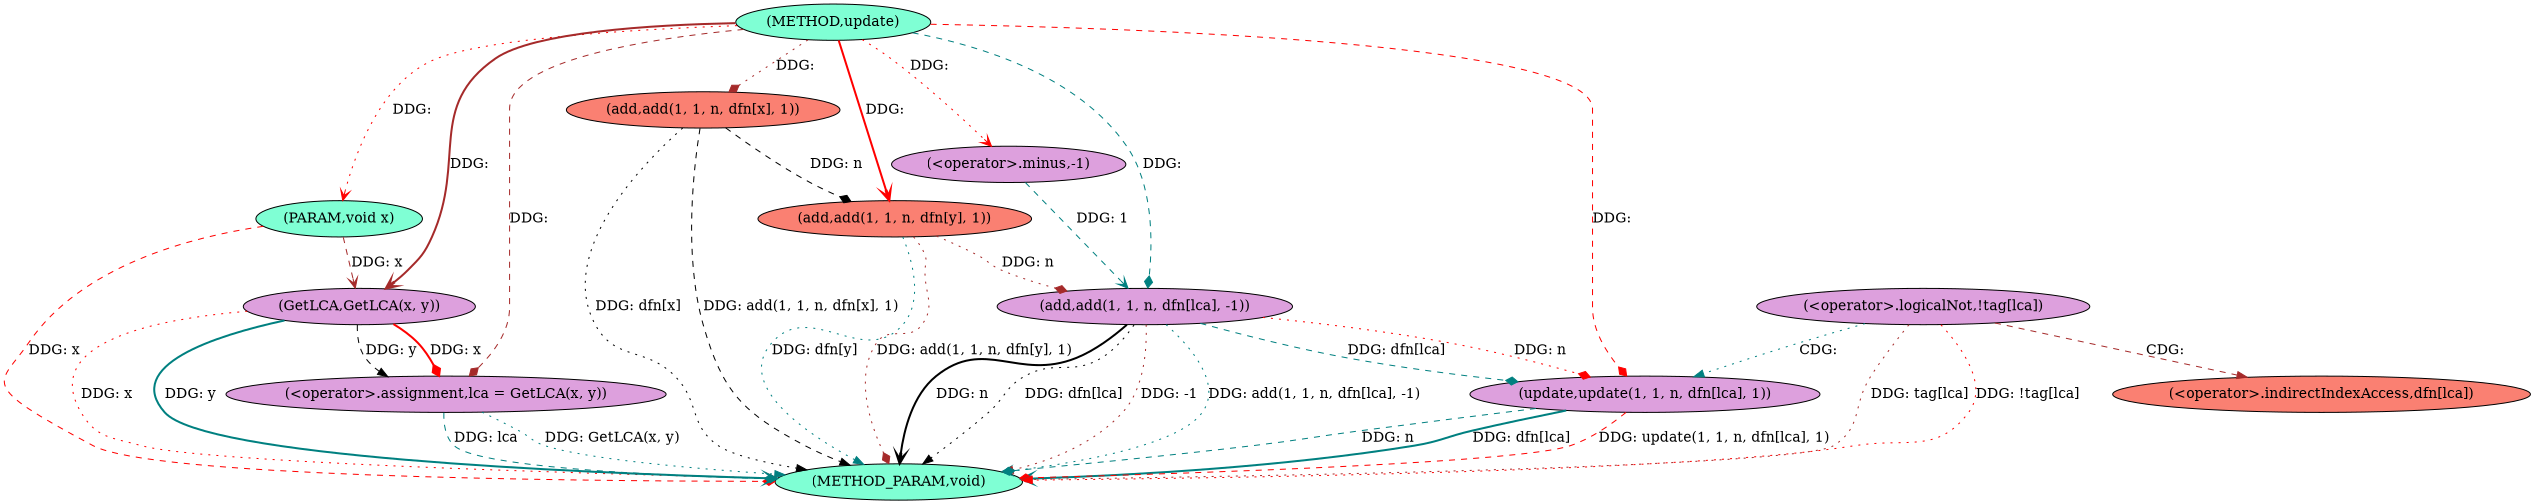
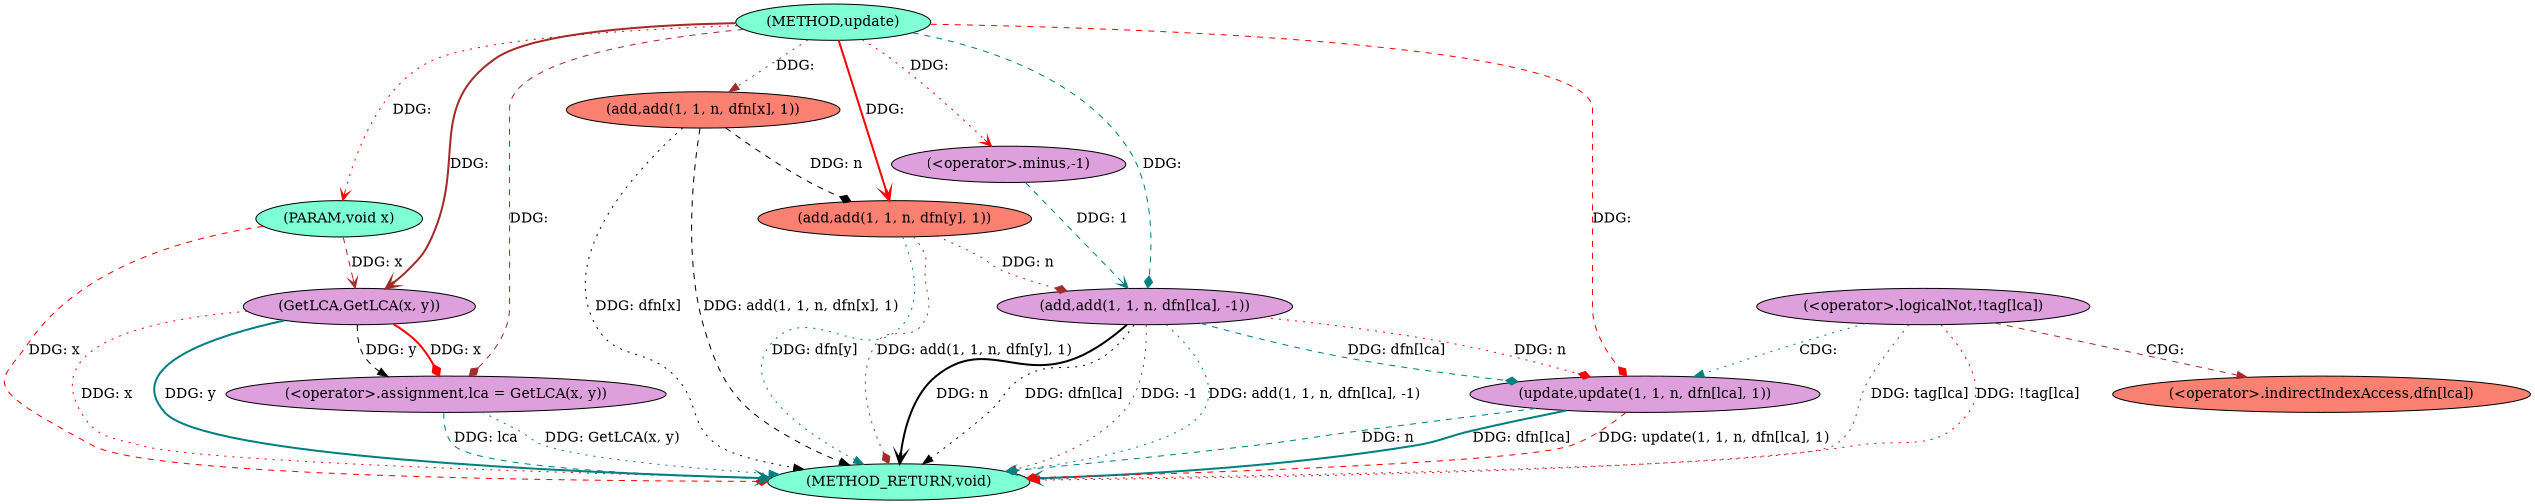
edge "(METHOD,update)" -> "(add,add(1, 1, n, dfn[x], 1))": arrowhead diamond -> normal
node "(METHOD_PARAM,void)": label "(METHOD_PARAM,void)" -> "(METHOD_RETURN,void)"
